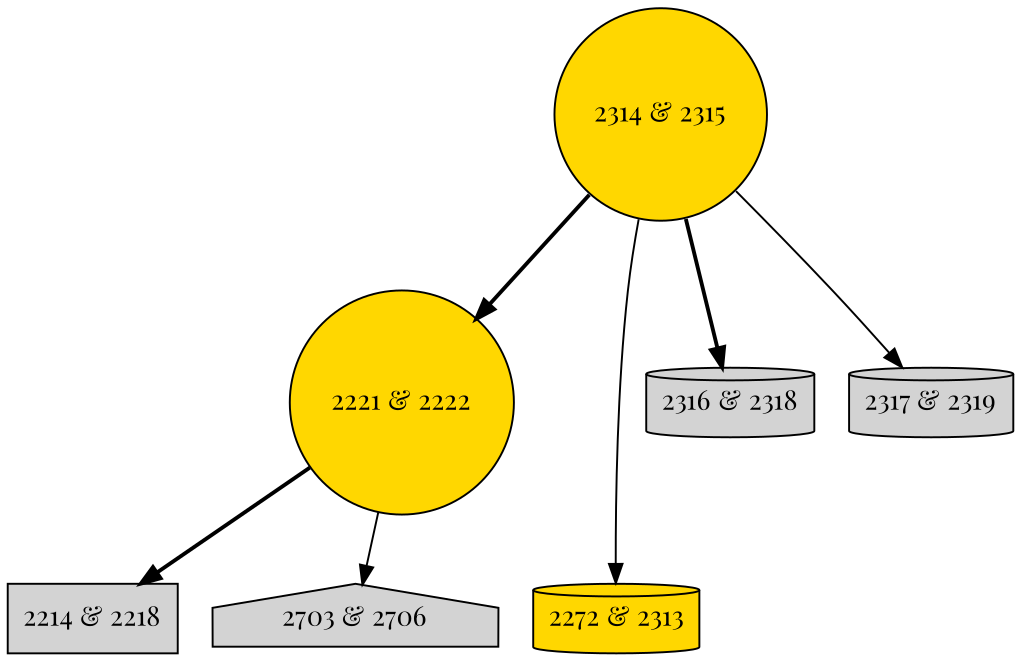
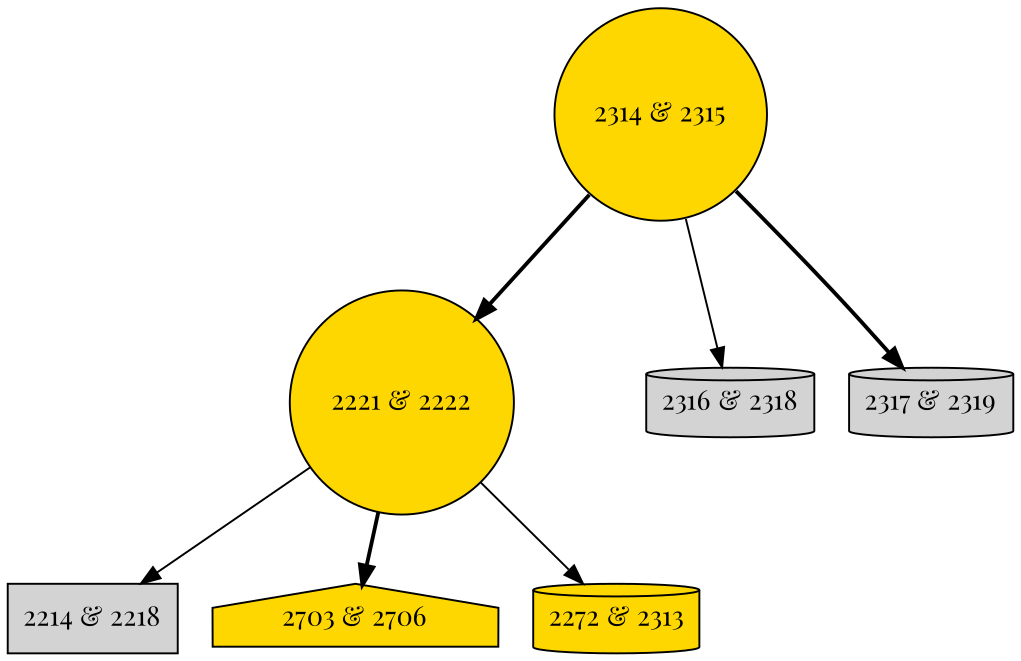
edge "2314 & 2315" -> "2317 & 2319": style solid -> bold
edge "2314 & 2315" -> "2316 & 2318": style bold -> solid
edge "2314 & 2315" -> "2272 & 2313": now "2221 & 2222" -> "2272 & 2313"
edge "2221 & 2222" -> "2214 & 2218": style bold -> solid
edge "2221 & 2222" -> "2703 & 2706": style solid -> bold
node "2703 & 2706": fillcolor lightgrey -> gold
